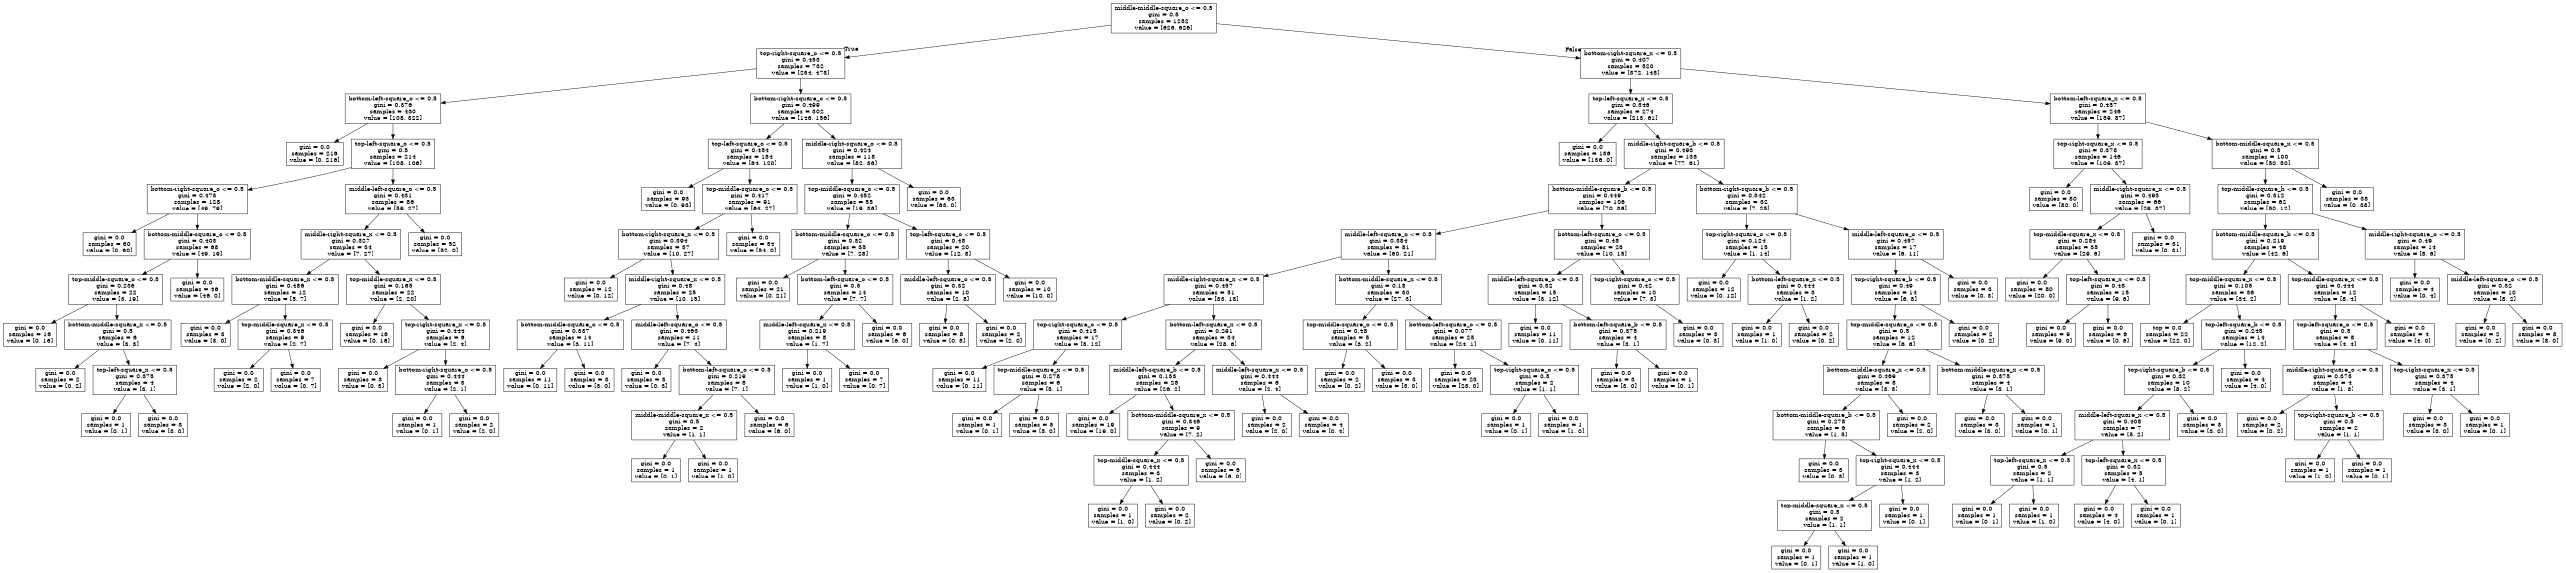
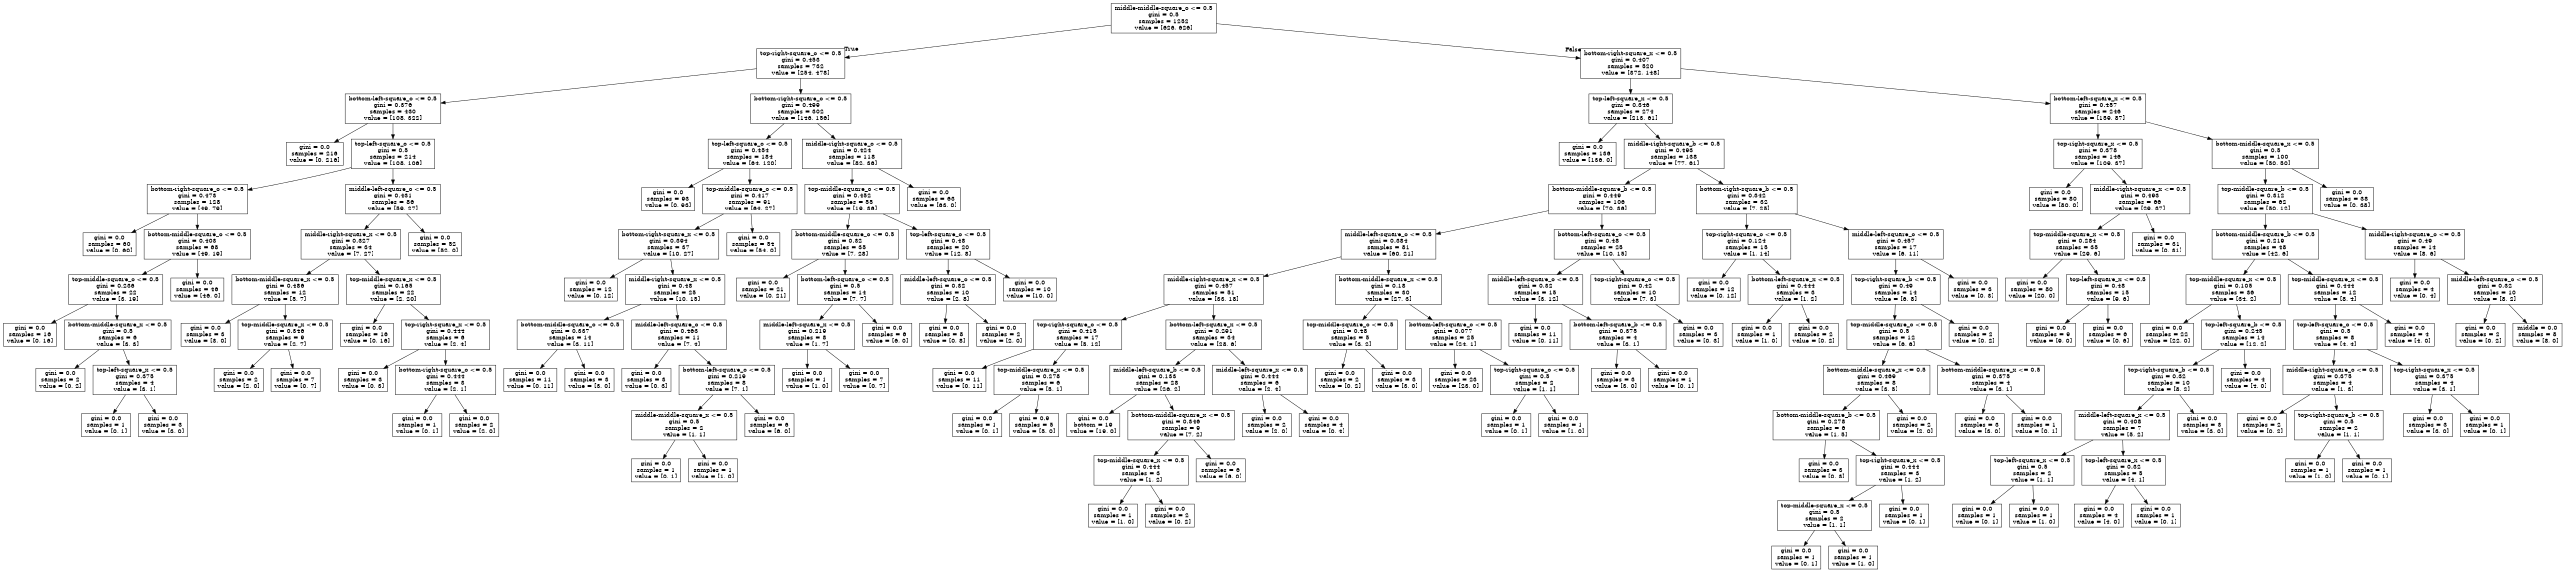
node "top = 0.0 samples = 22 value = [22, 0]": label "top = 0.0 samples = 22 value = [22, 0]" -> "gini = 0.0 samples = 22 value = [22, 0]"
node "gini = 0.0 samples = 8 value = [8, 0]": label "gini = 0.0 samples = 8 value = [8, 0]" -> "middle = 0.0 samples = 8 value = [8, 0]"
node "gini = 0.0 samples = 5 value = [5, 0]": label "gini = 0.0 samples = 5 value = [5, 0]" -> "gini = 0.9 samples = 5 value = [5, 0]"
node "gini = 0.0 samples = 19 value = [19, 0]": label "gini = 0.0 samples = 19 value = [19, 0]" -> "gini = 0.0 bottom = 19 value = [19, 0]"
